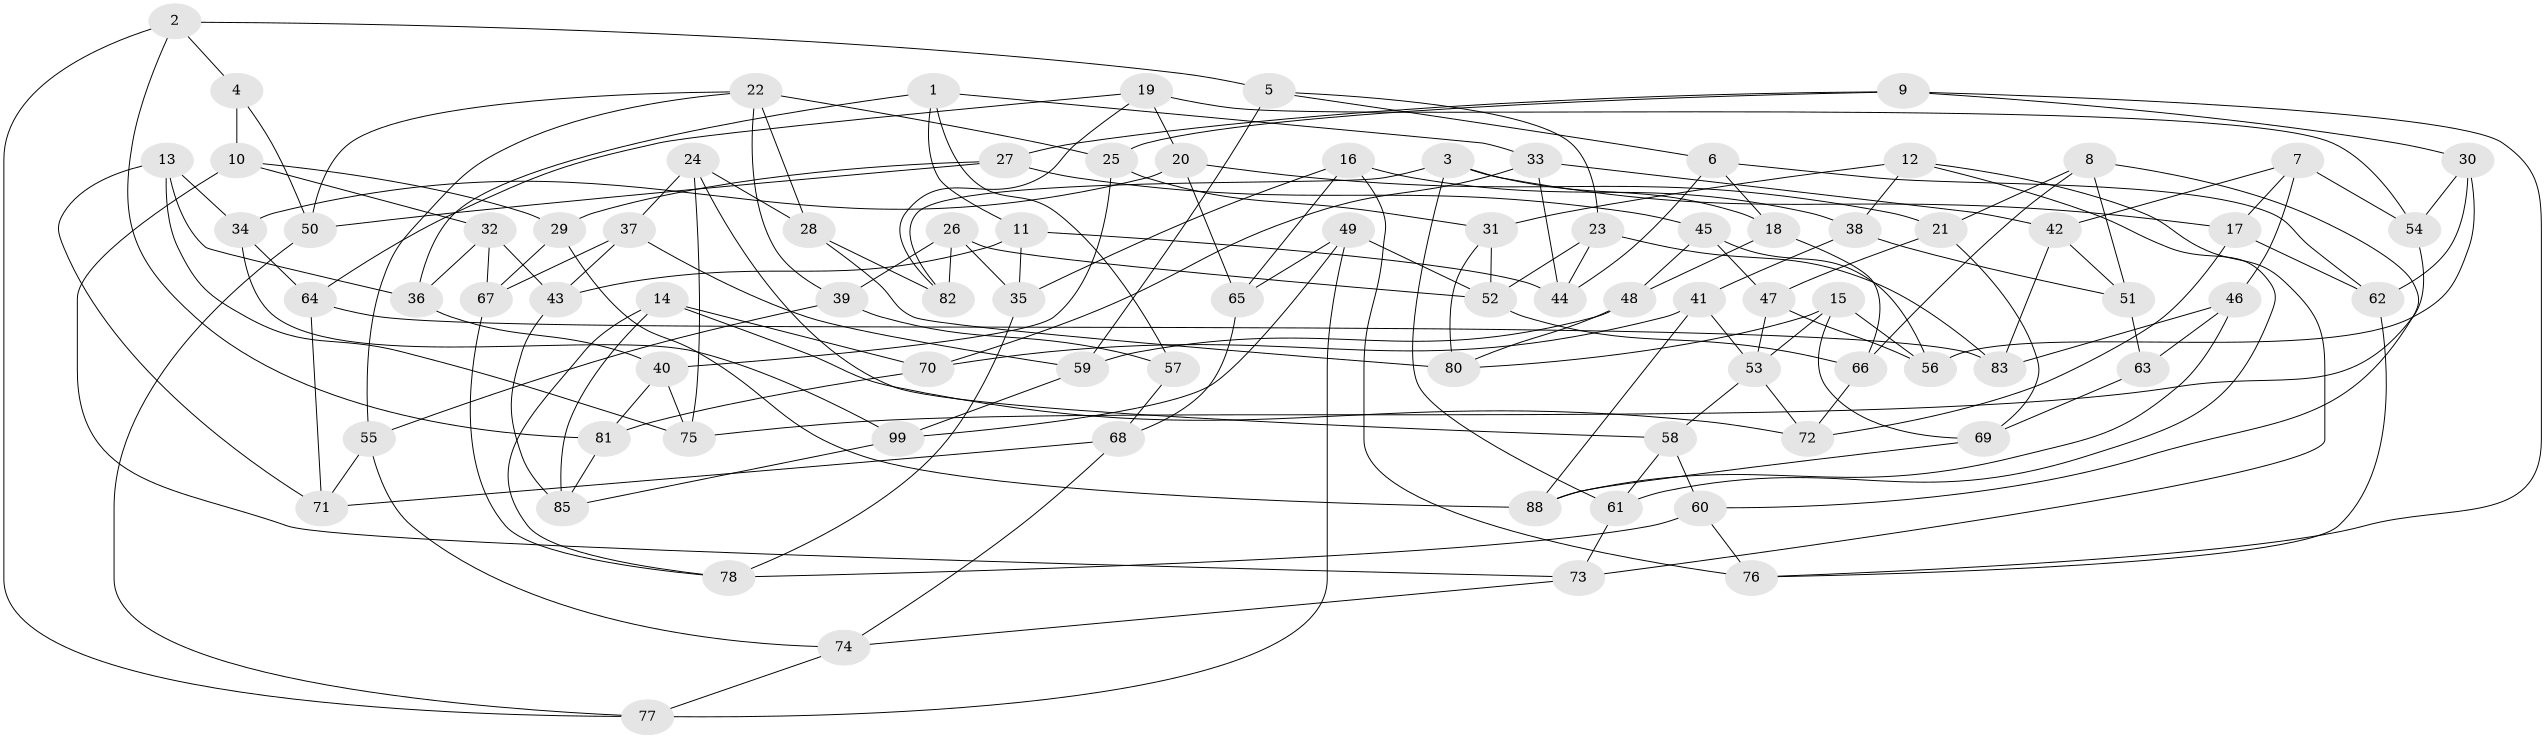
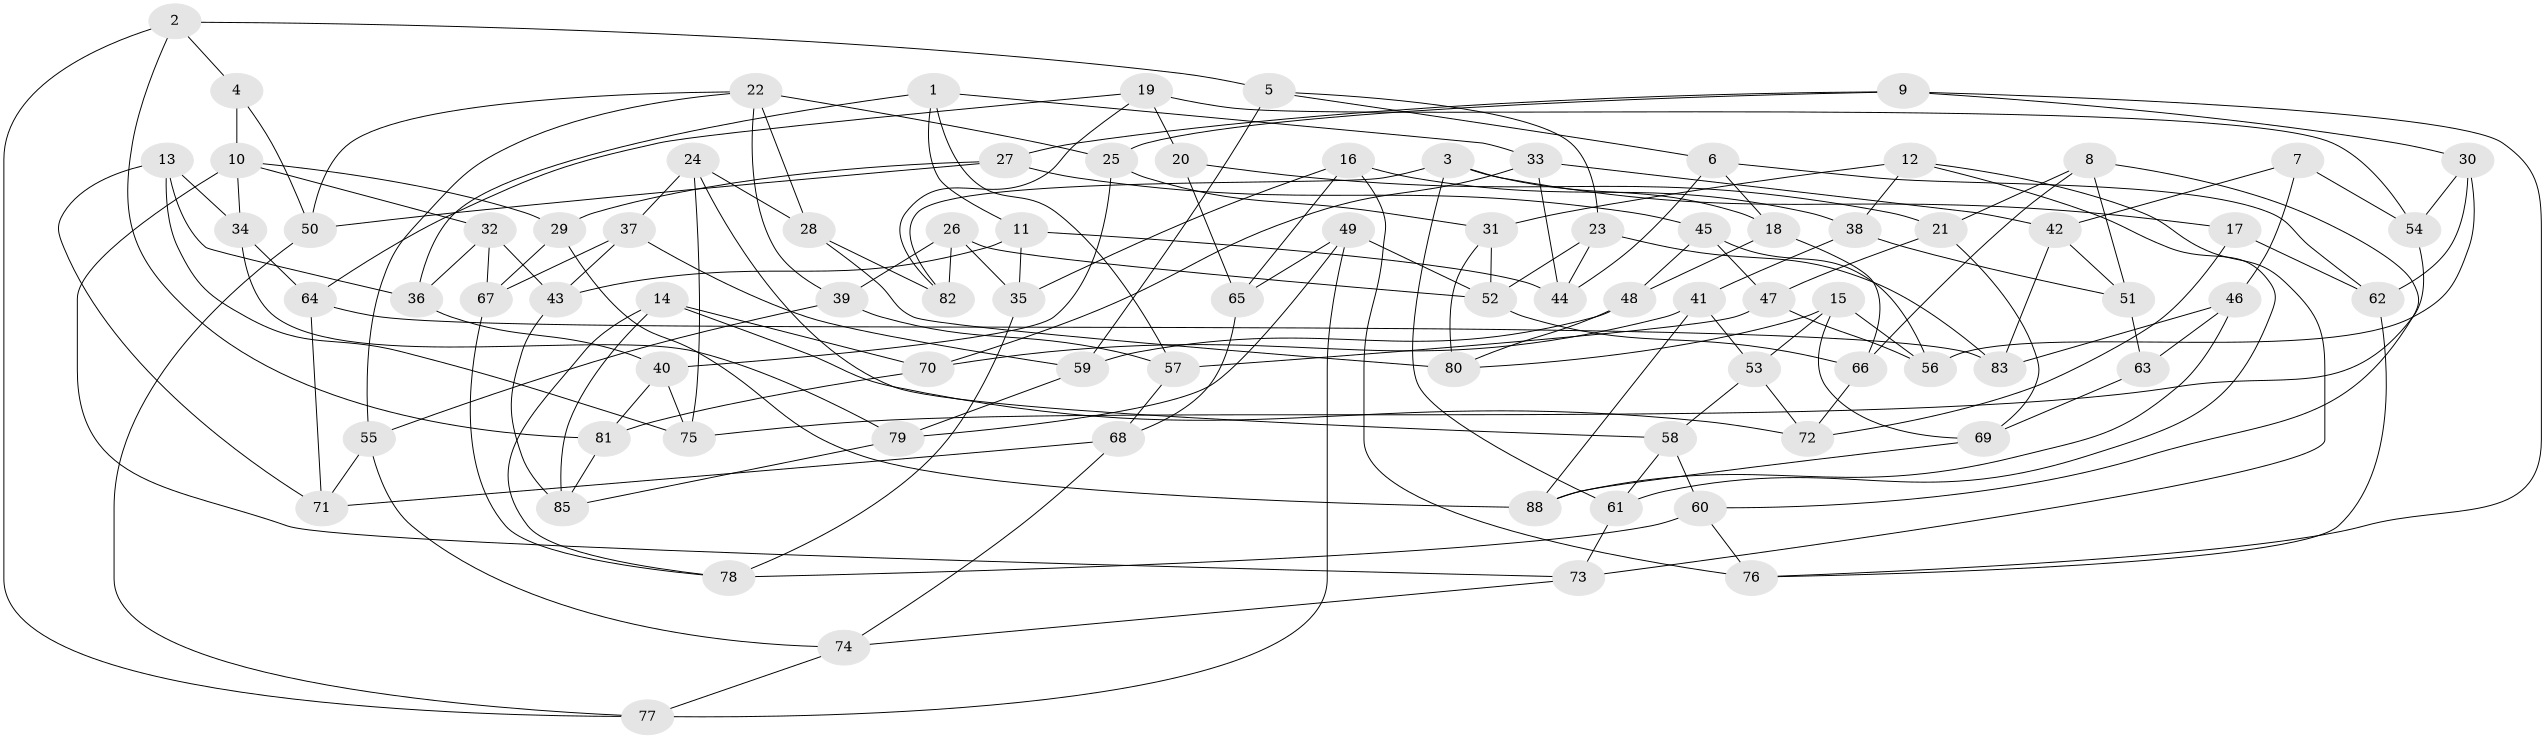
edge "7" -- "17": removed
edge "20" -- "34": now "10" -- "34"
edge "47" -- "53": now "47" -- "57"
node "99": label "99" -> "79"
